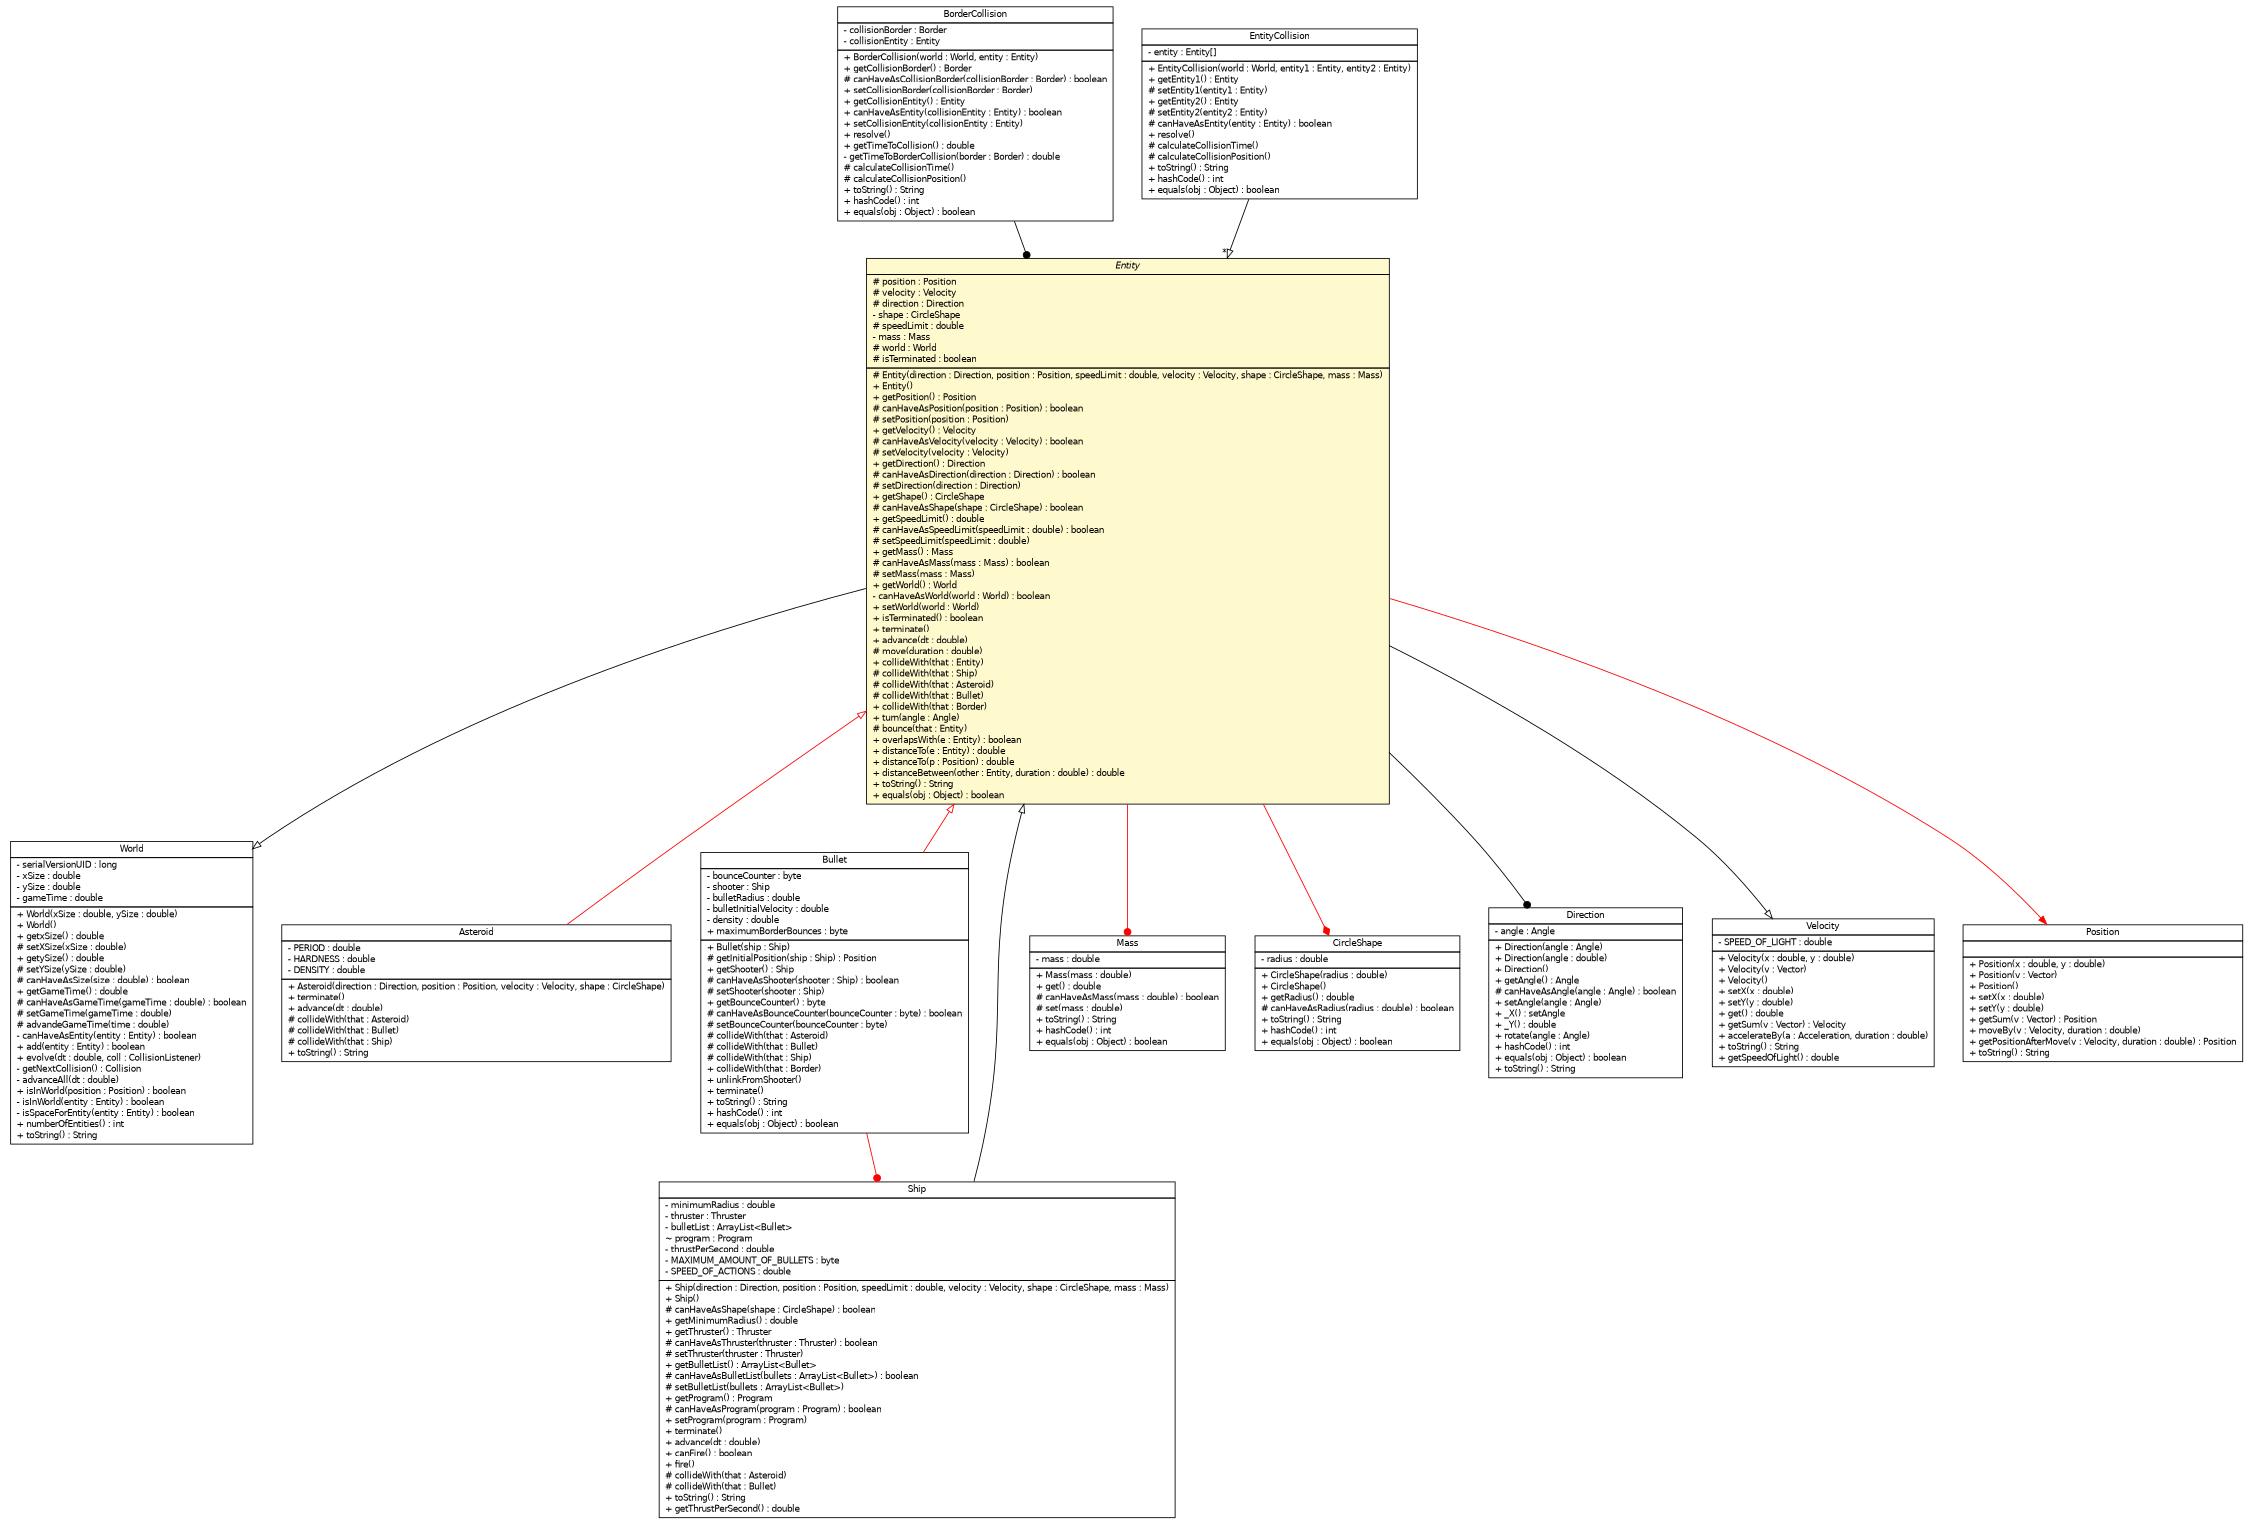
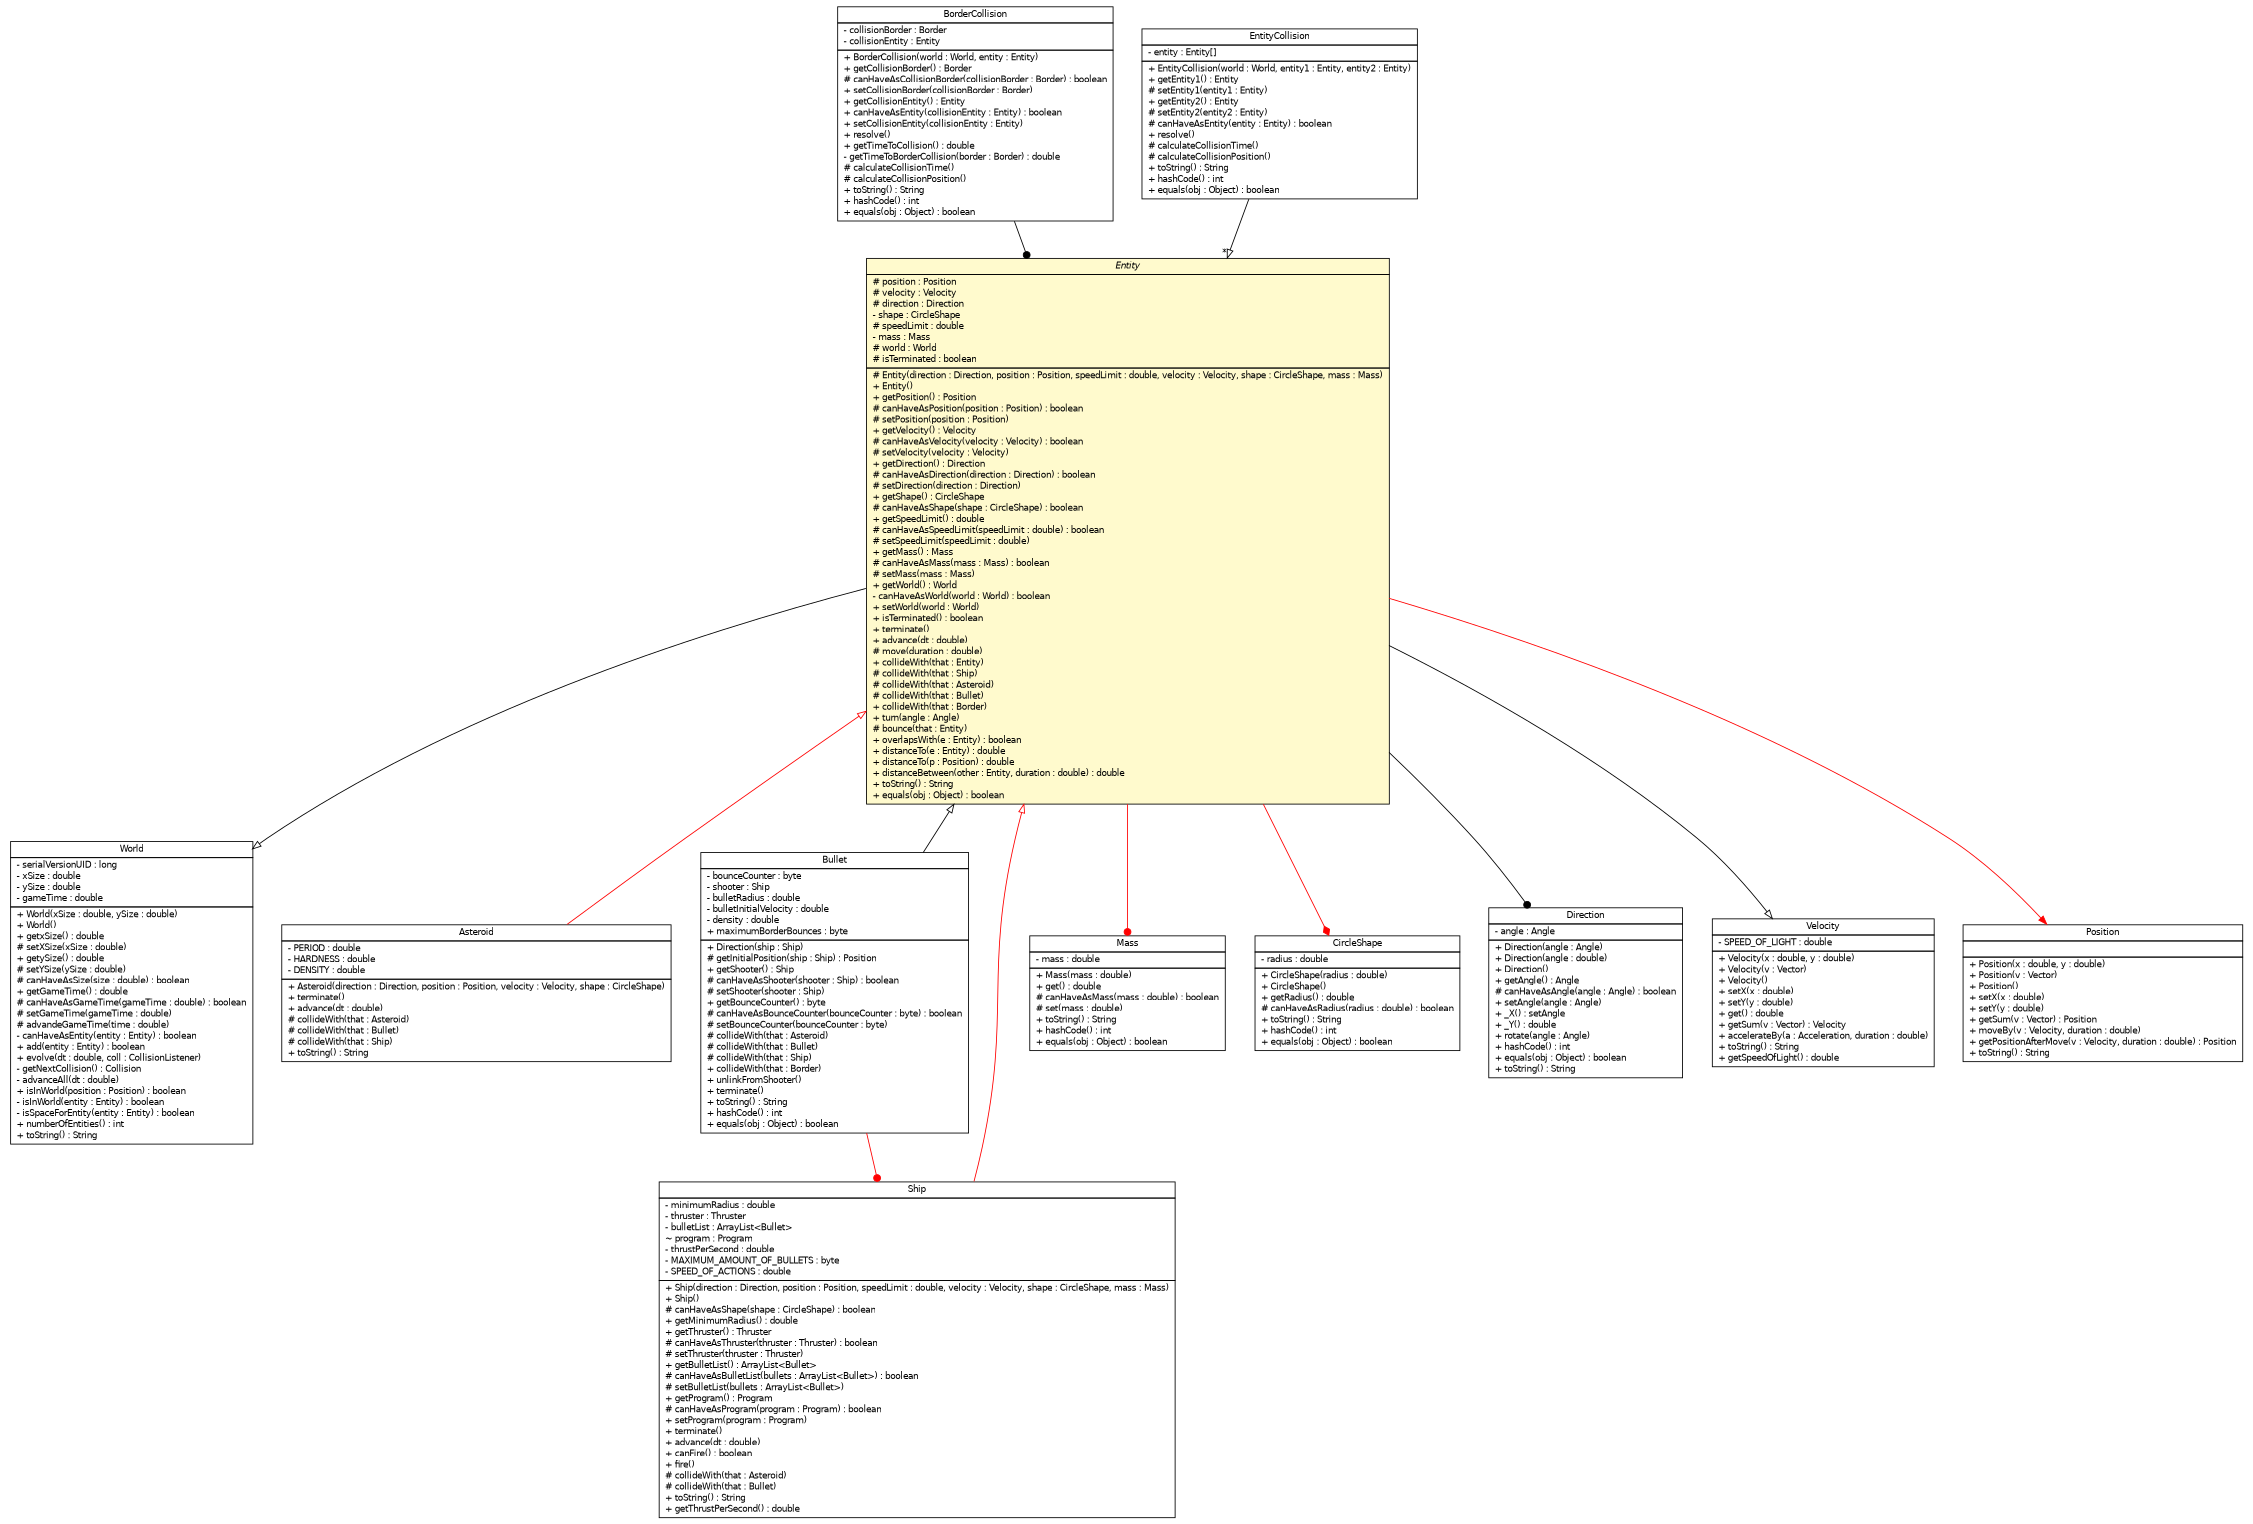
edge "Bullet" -> "Entity": color red -> black
node "Bullet": text "+ Bullet(ship : Ship)" -> "+ Direction(ship : Ship)"
edge "Ship" -> "Entity": color black -> red
